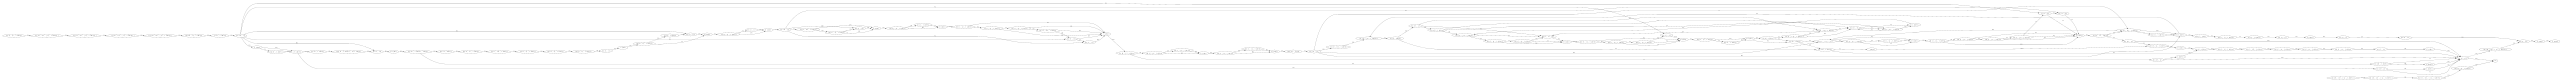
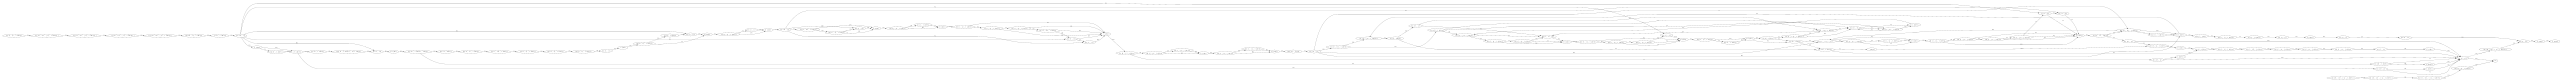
edge "mov x26 , xzr" -> "mov w24 , # address": now "add x22 , x22 , # address" -> "mov w24 , # address"
